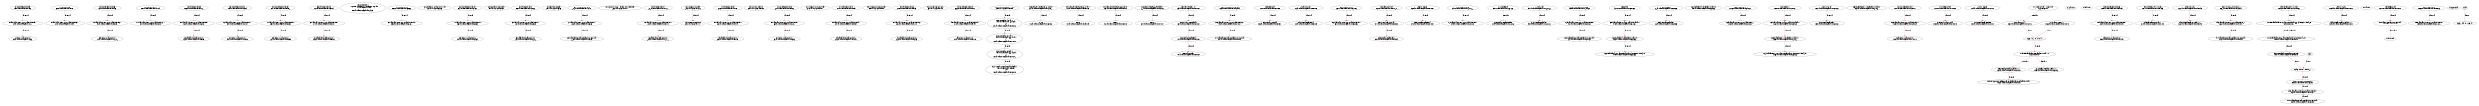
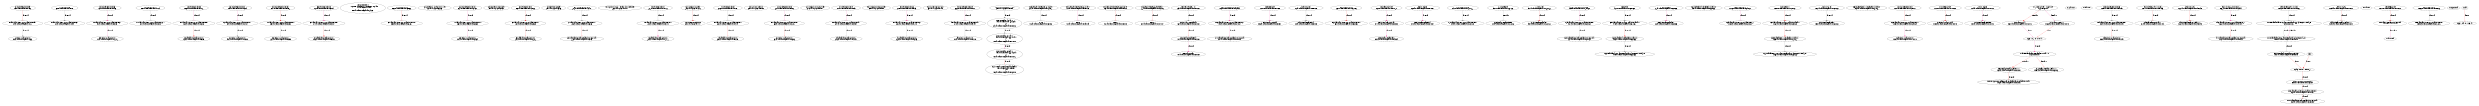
edge "174_ if_finalPrice > initialPrice 1146-if-175-179" -> "177_ result = DOWN; 1156-expression_statement-178-178": added, label "neg_next"
